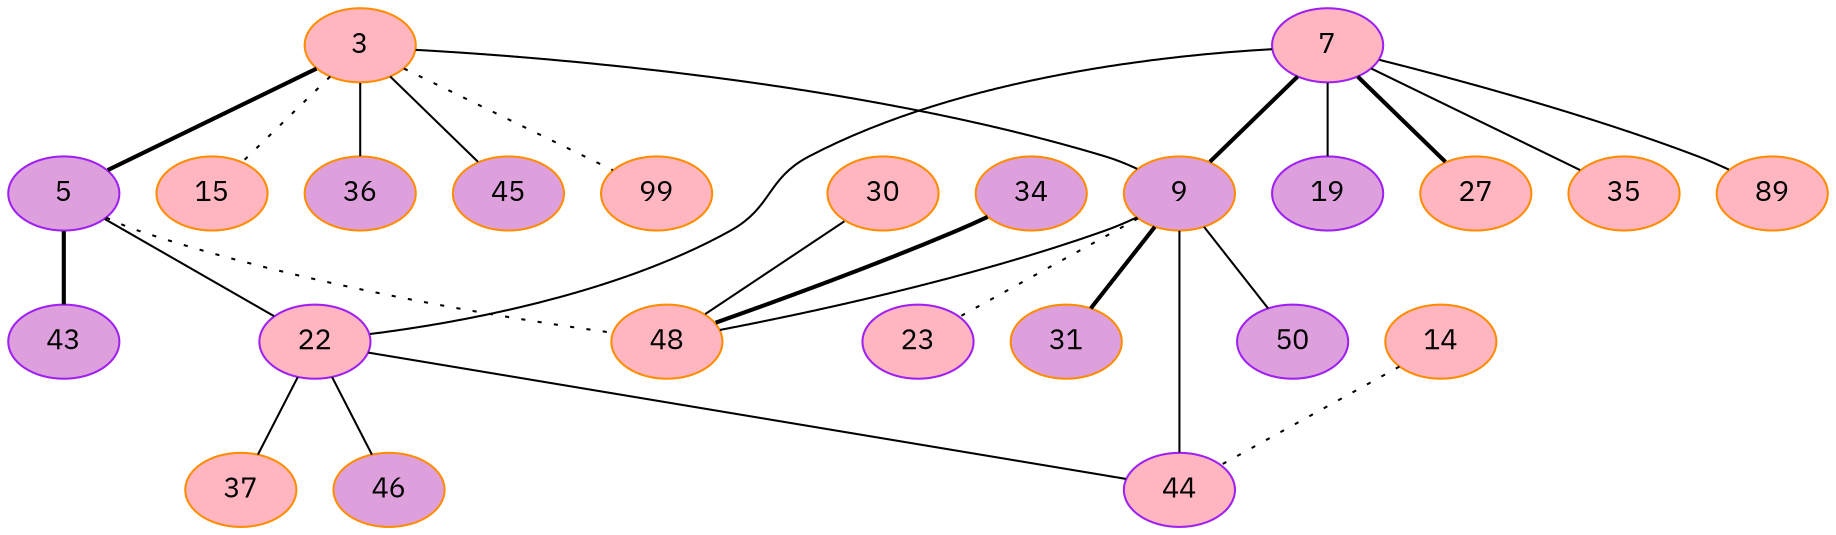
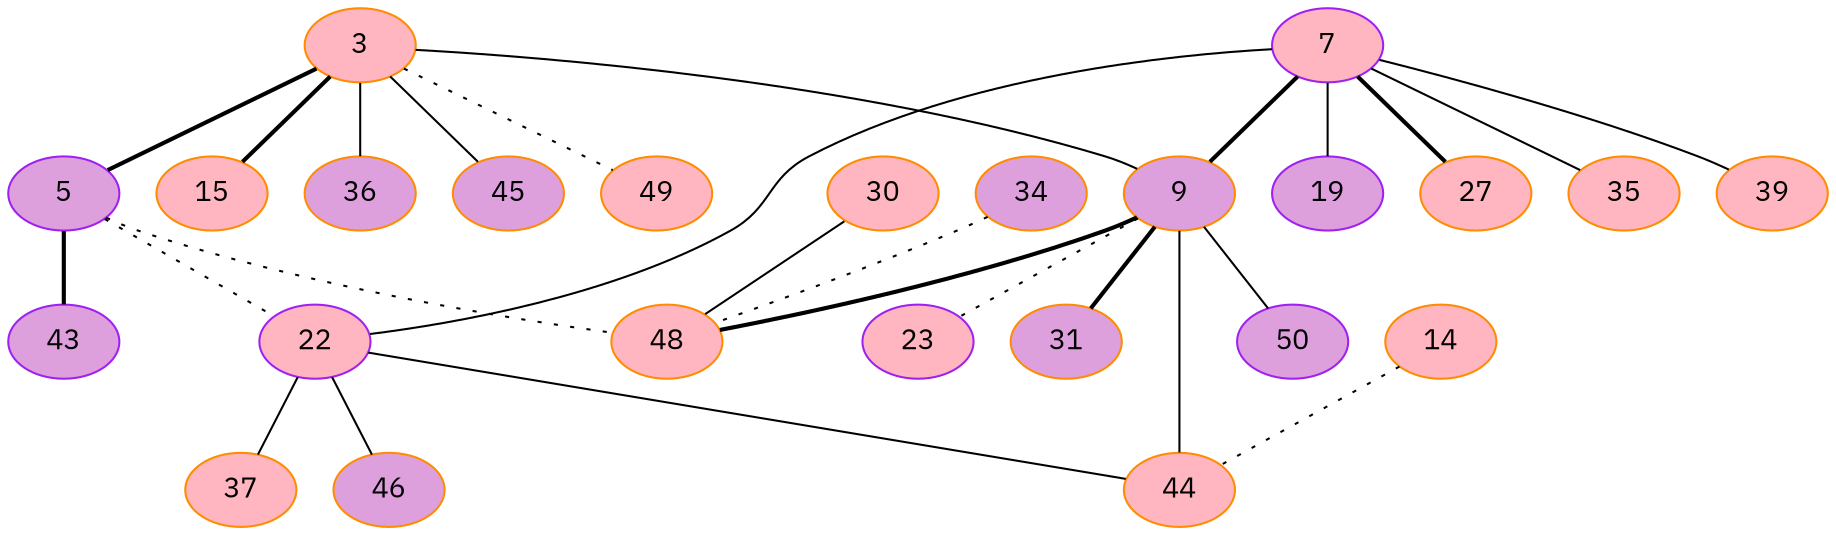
edge "3" -- "15": style dotted -> bold
node "99": label "99" -> "49"
node "89": label "89" -> "39"
edge "5" -- "22": style solid -> dotted
edge "34" -- "48": style bold -> dotted
edge "9" -- "48": style solid -> bold
node "44": color purple -> darkorange
